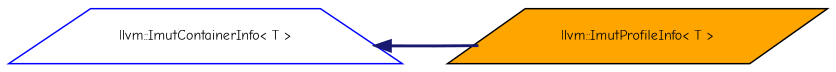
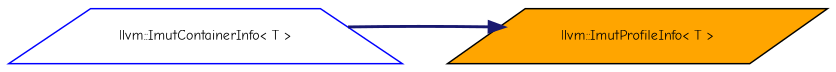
edge "llvm::ImutProfileInfo< T >" -> "llvm::ImutContainerInfo< T >": reversed
